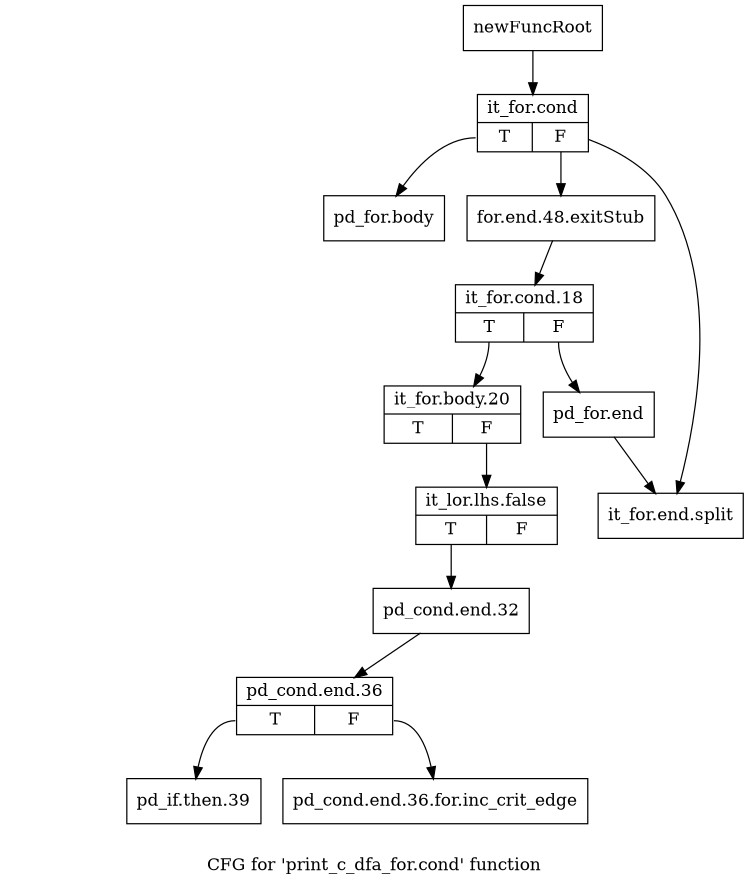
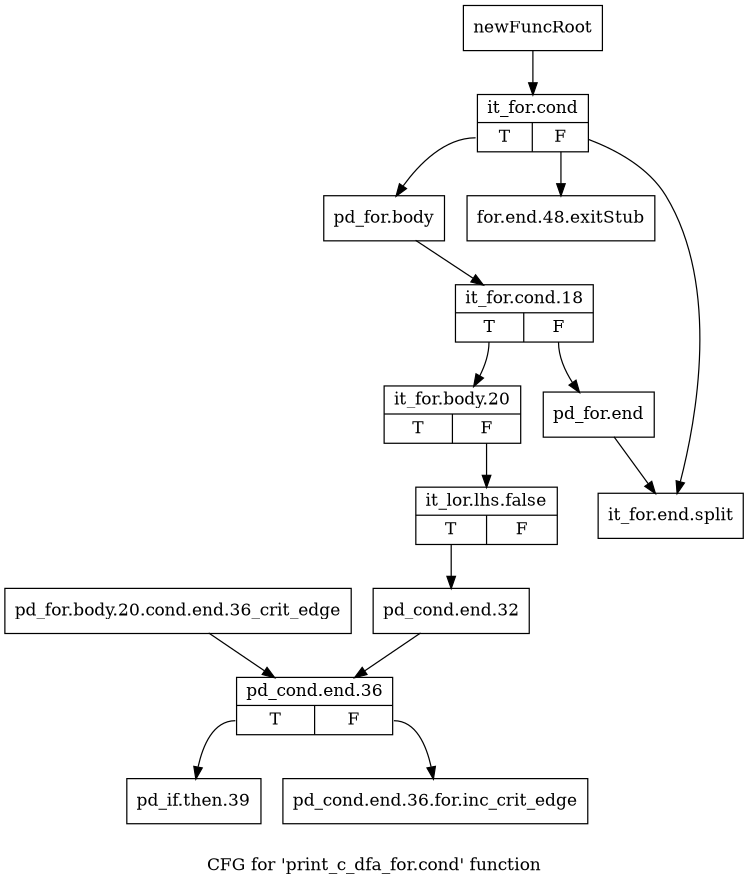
edge "for.end.48.exitStub" -> "it_for.cond.18": now "pd_for.body" -> "it_for.cond.18"
node "pd_for.body.20.cond.end.36_crit_edge": added
